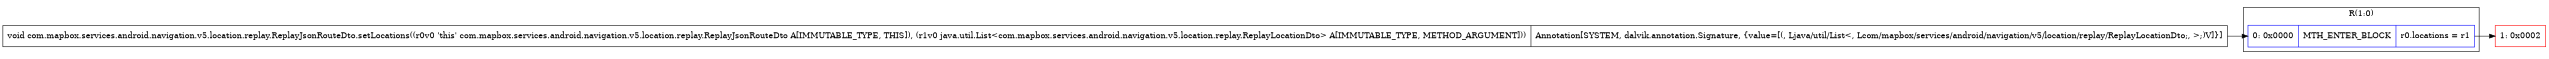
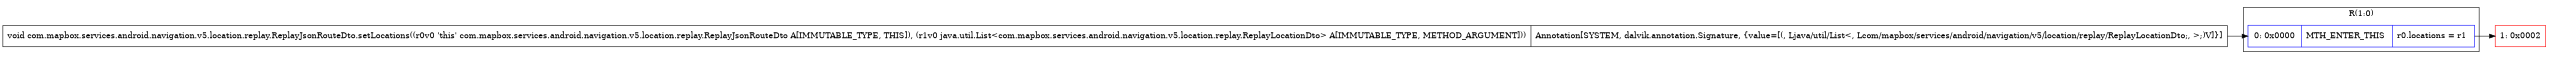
node "0: 0x0000": text "MTH_ENTER_BLOCK" -> "MTH_ENTER_THIS"
